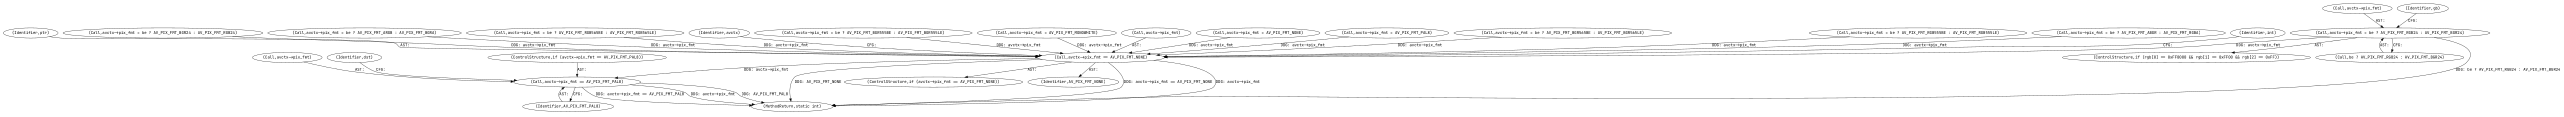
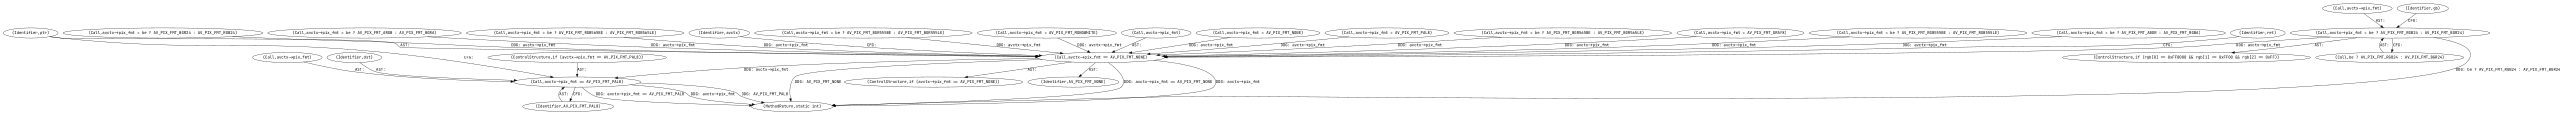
node "(Call,avctx->pix_fmt = AV_PIX_FMT_GRAY8)": added
node "(Identifier,int)": label "(Identifier,int)" -> "(Identifier,ret)"
edge "(Identifier,ptr)" -> "(Call,avctx->pix_fmt == AV_PIX_FMT_PAL8)": added, label "CFG:"
edge "(Identifier,dst)" -> "(Call,avctx->pix_fmt == AV_PIX_FMT_PAL8)": label "CFG: " -> "AST: "
